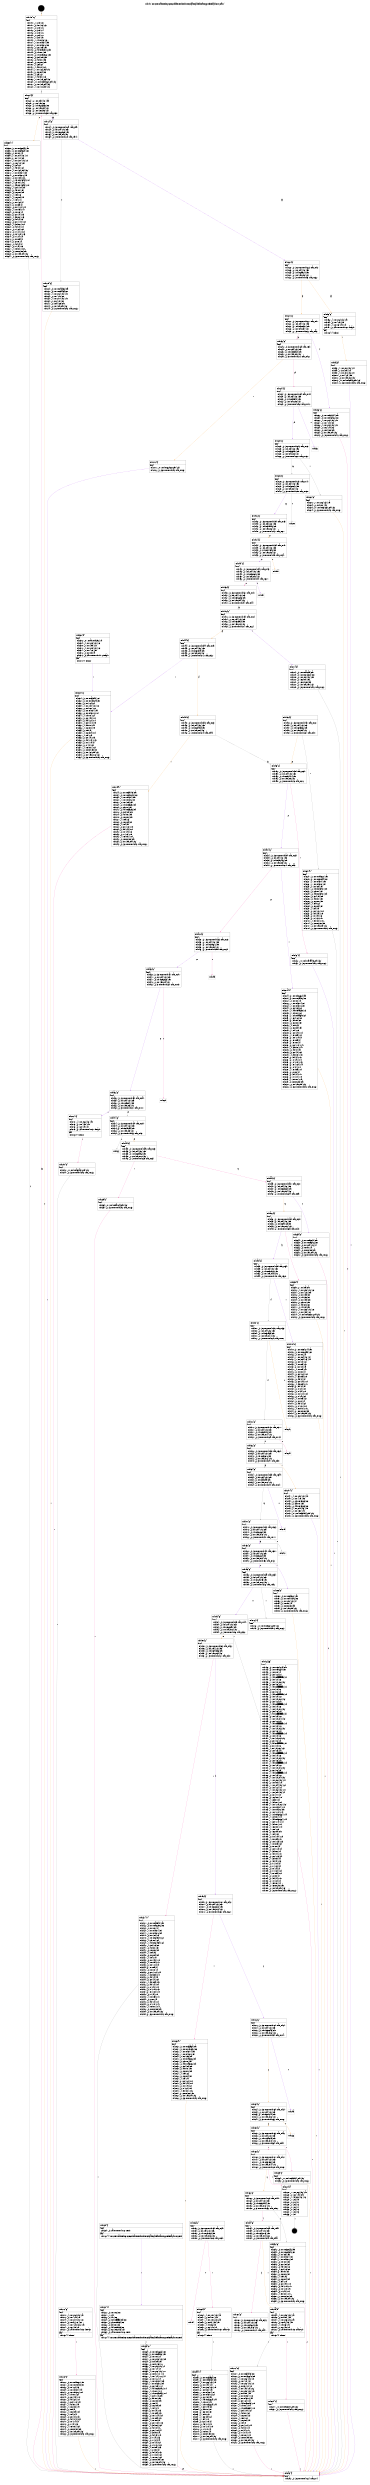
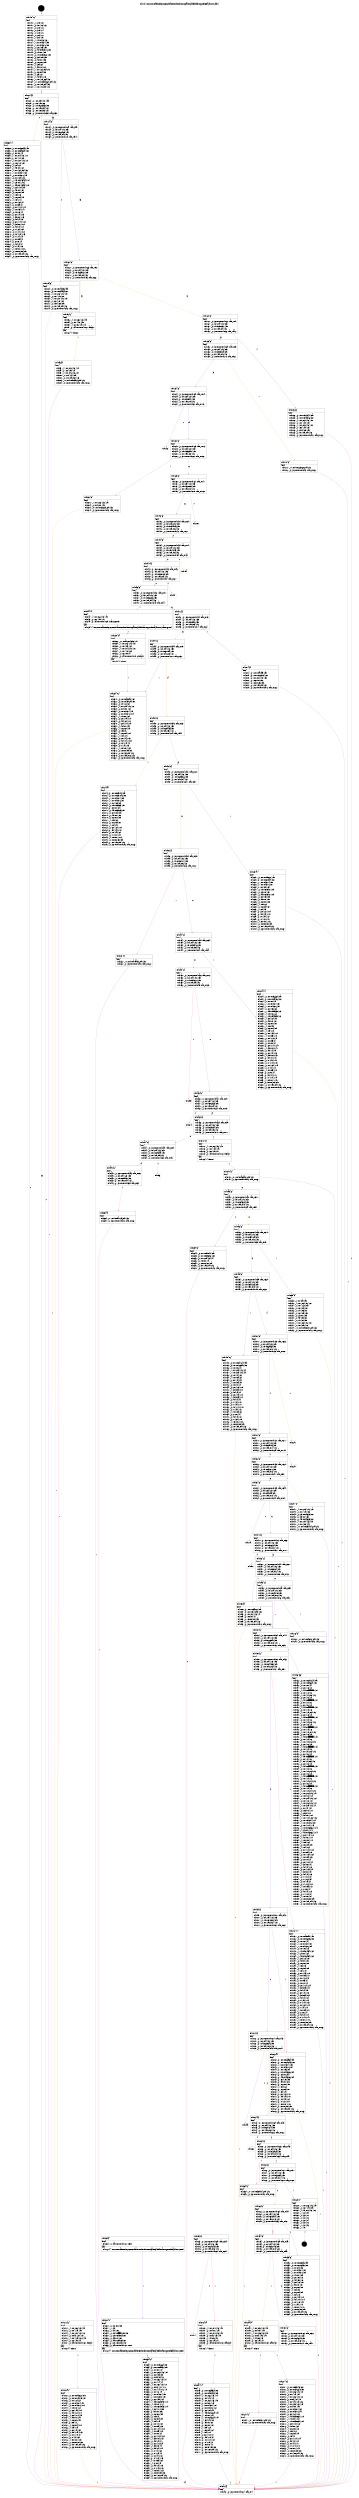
node "0x4024f4 [12]": added
edge "0x4019b0 [28]" -> "0x4019e8 [28]": now "0x4019b0 [28]" -> "0x4019cc [28]"
edge "0x401a90 [28]" -> "0x401aac [28]": now "0x4027d0 [15]" -> "0x401aac [28]"
